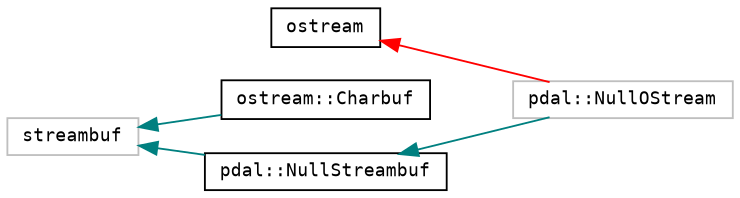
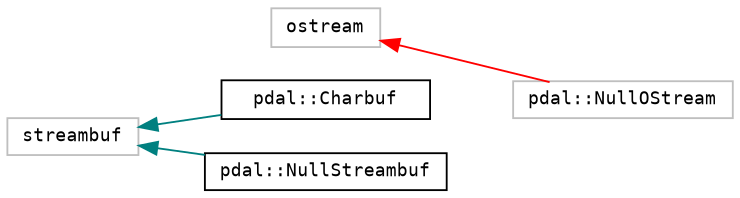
node "ostream": color black -> grey75
node "ostream::Charbuf": label "ostream::Charbuf" -> "pdal::Charbuf"
edge "pdal::NullOStream" -> "pdal::NullStreambuf": removed
